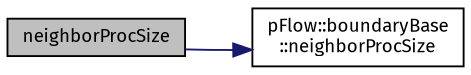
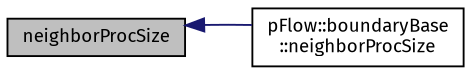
edge "neighborProcSize" -> "pFlow::boundaryBase ::neighborProcSize": reversed
